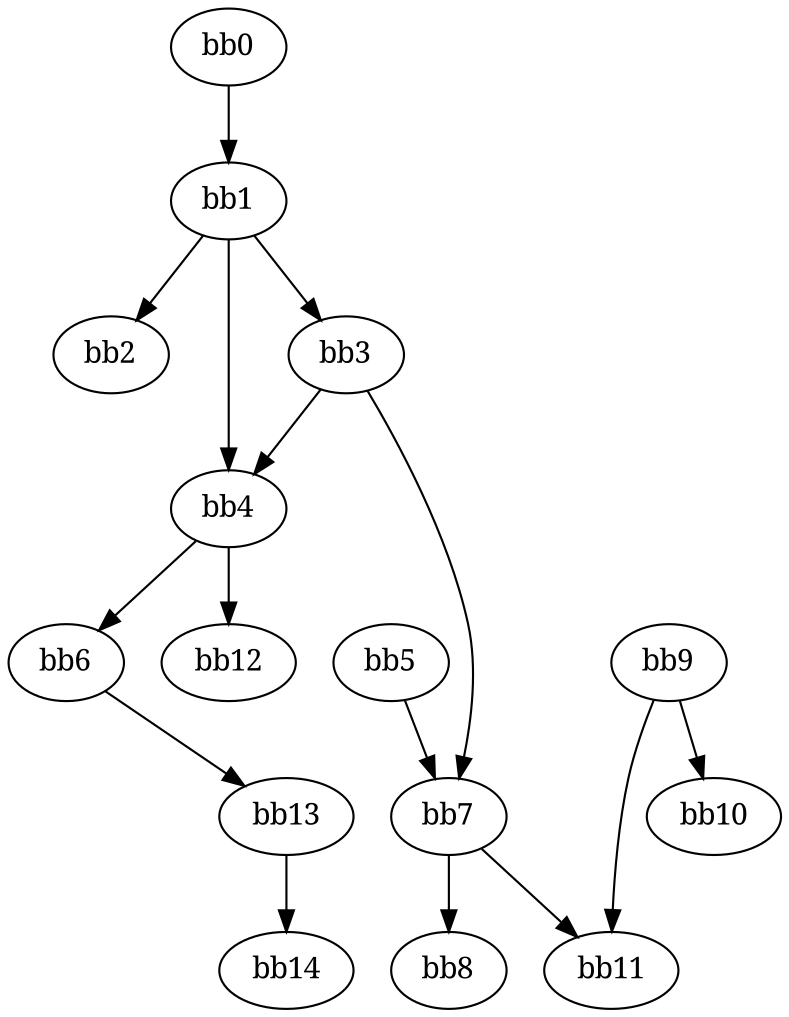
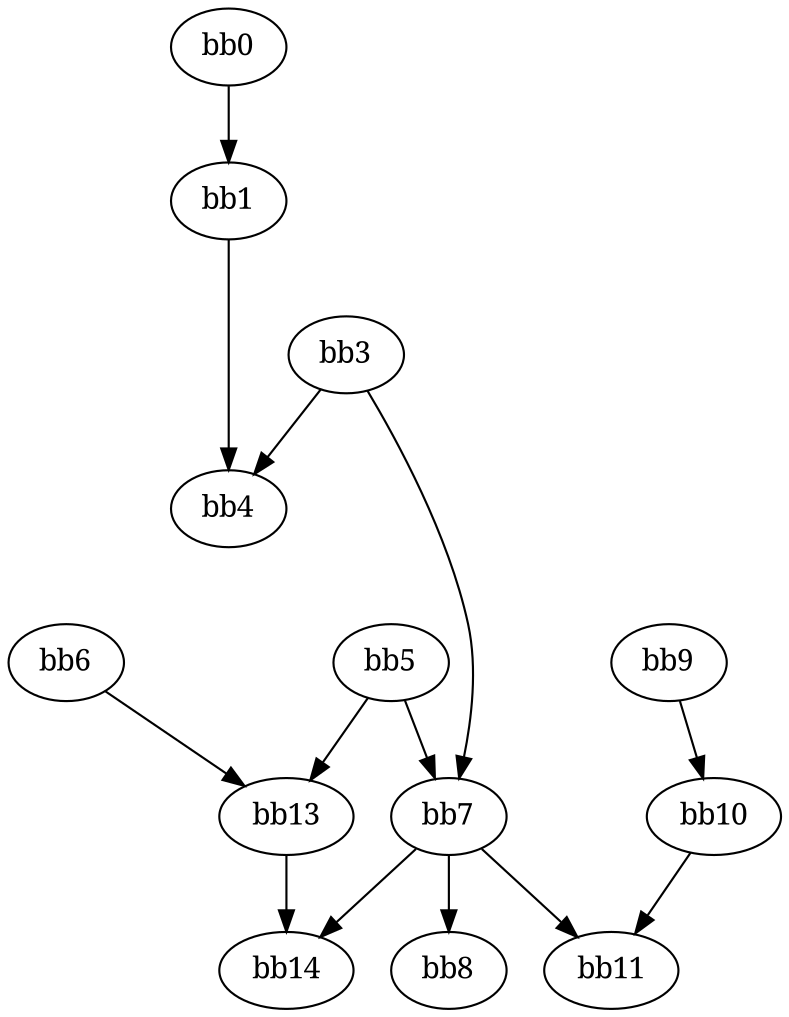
edge "bb1" -> "bb3": removed
node "bb2": removed
edge "bb4" -> "bb6": removed
node "bb12": removed
edge "bb5" -> "bb13": added
edge "bb9" -> "bb11": now "bb10" -> "bb11"
edge "bb7" -> "bb14": added
